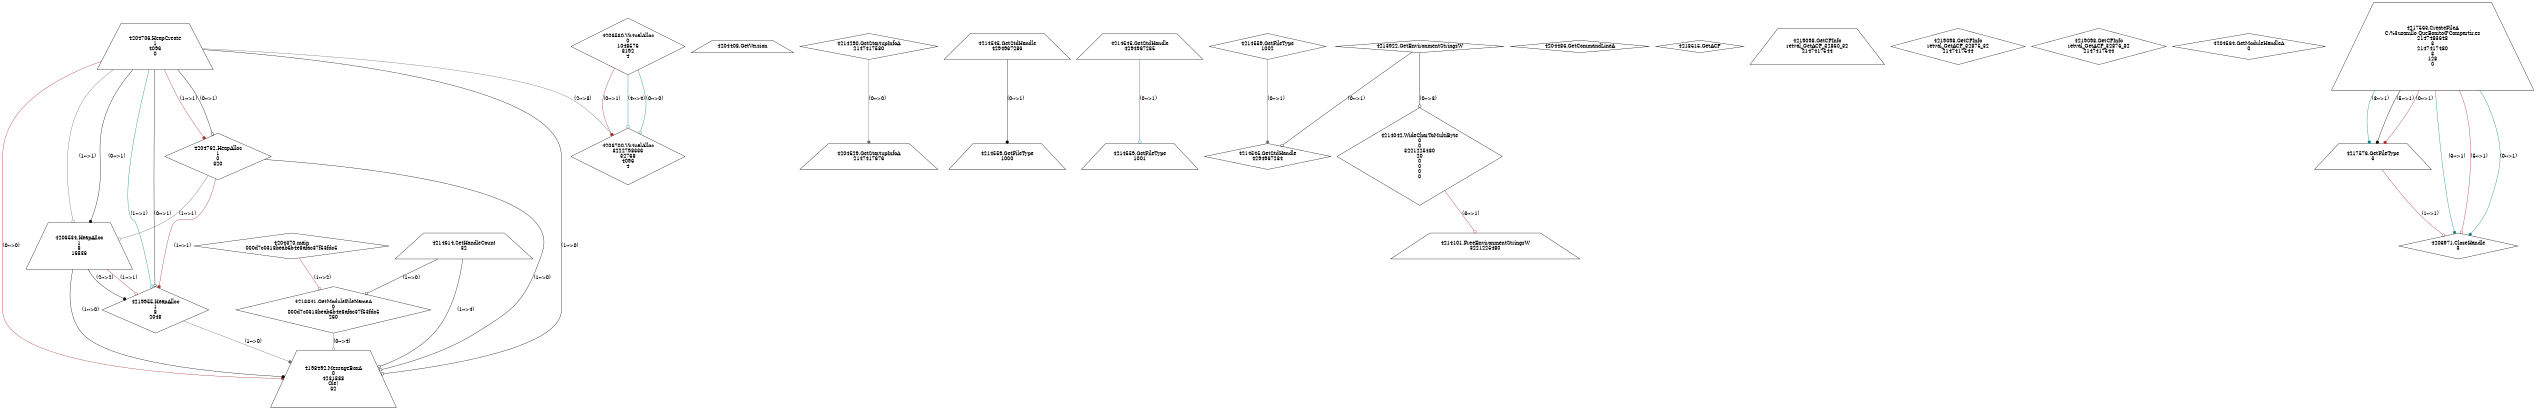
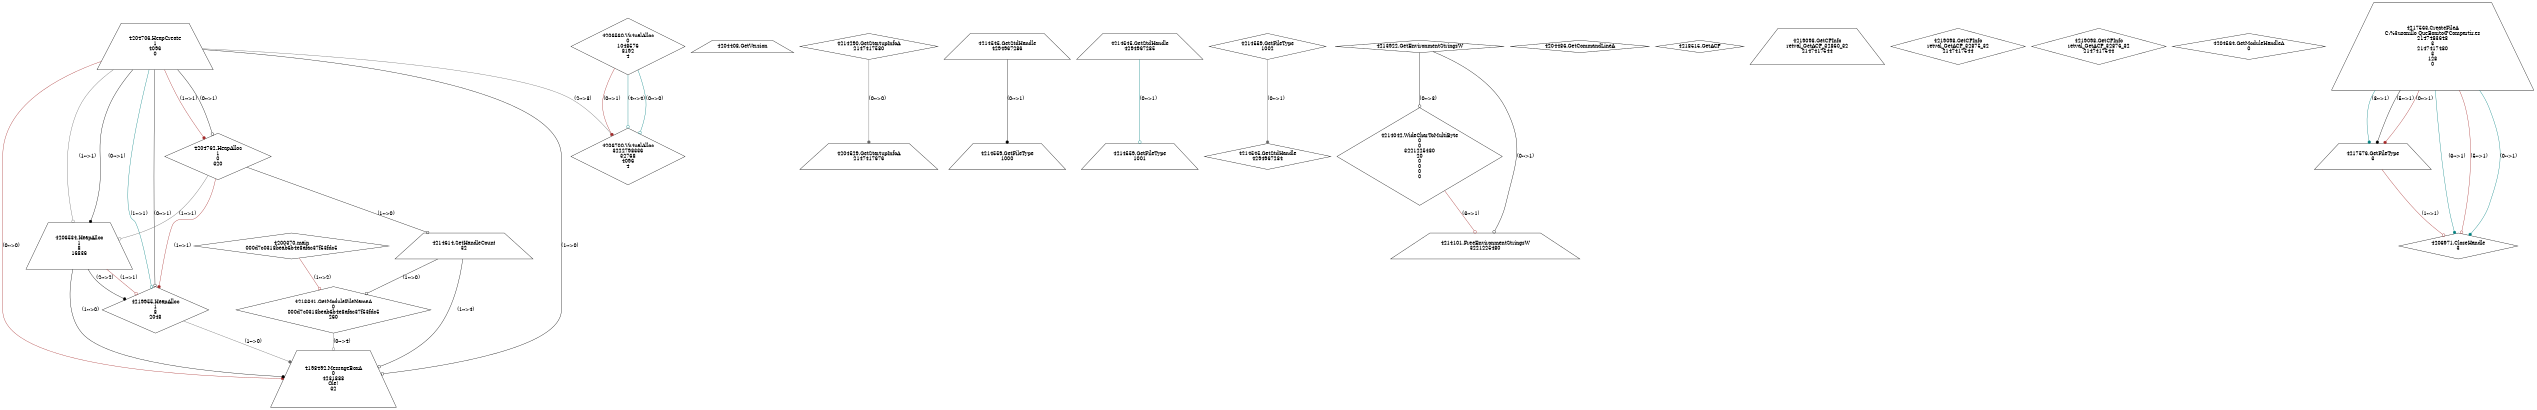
edge "4213922.GetEnvironmentStringsW" -> "4214545.GetStdHandle 4294967284": now "4213922.GetEnvironmentStringsW" -> "4214101.FreeEnvironmentStringsW 3221225480"
edge "4204762.HeapAlloc 1 0 320" -> "4198492.MessageBoxA 0 4231888 Ole! 32": now "4204762.HeapAlloc 1 0 320" -> "4214614.SetHandleCount 32"
node "4204370.main 000d7c0318beab6b4e8afac37f53fdc5": label "4204370.main 000d7c0318beab6b4e8afac37f53fdc5" -> "4200370.main 000d7c0318beab6b4e8afac37f53fdc5"
